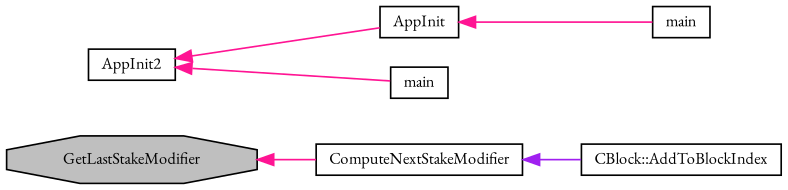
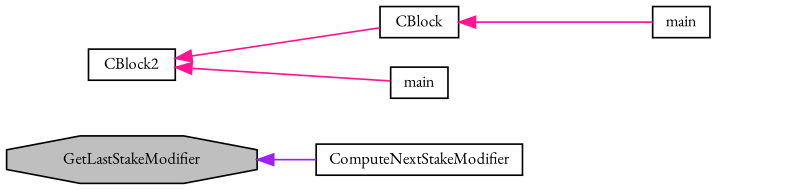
node "AppInit": label "AppInit" -> "CBlock"
node "AppInit2": label "AppInit2" -> "CBlock2"
edge "ComputeNextStakeModifier" -> "GetLastStakeModifier": color deeppink -> purple
node "CBlock::AddToBlockIndex": removed
